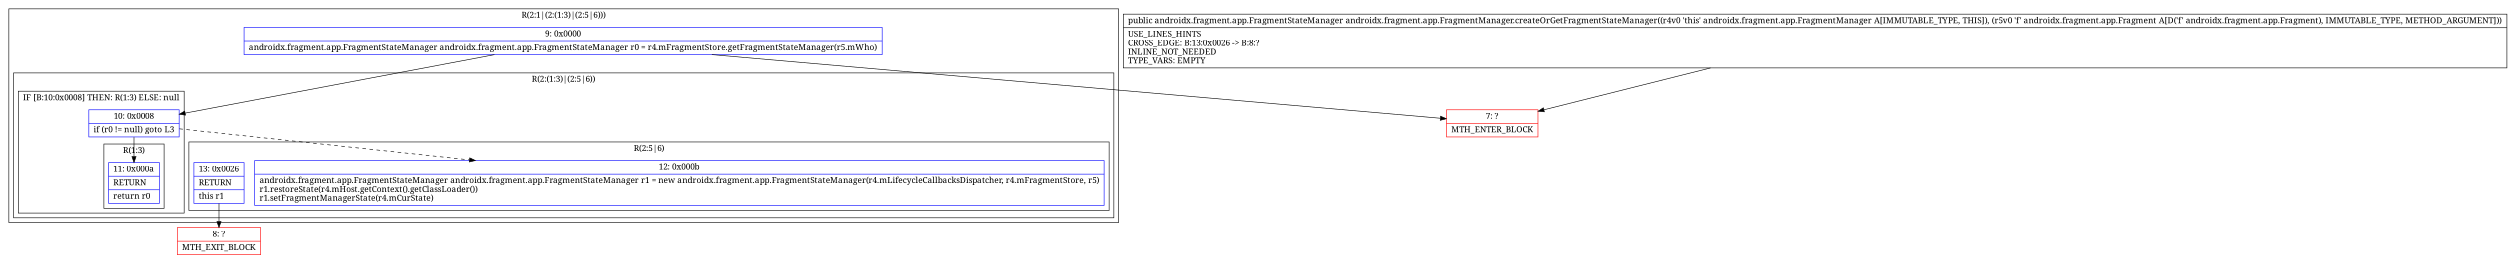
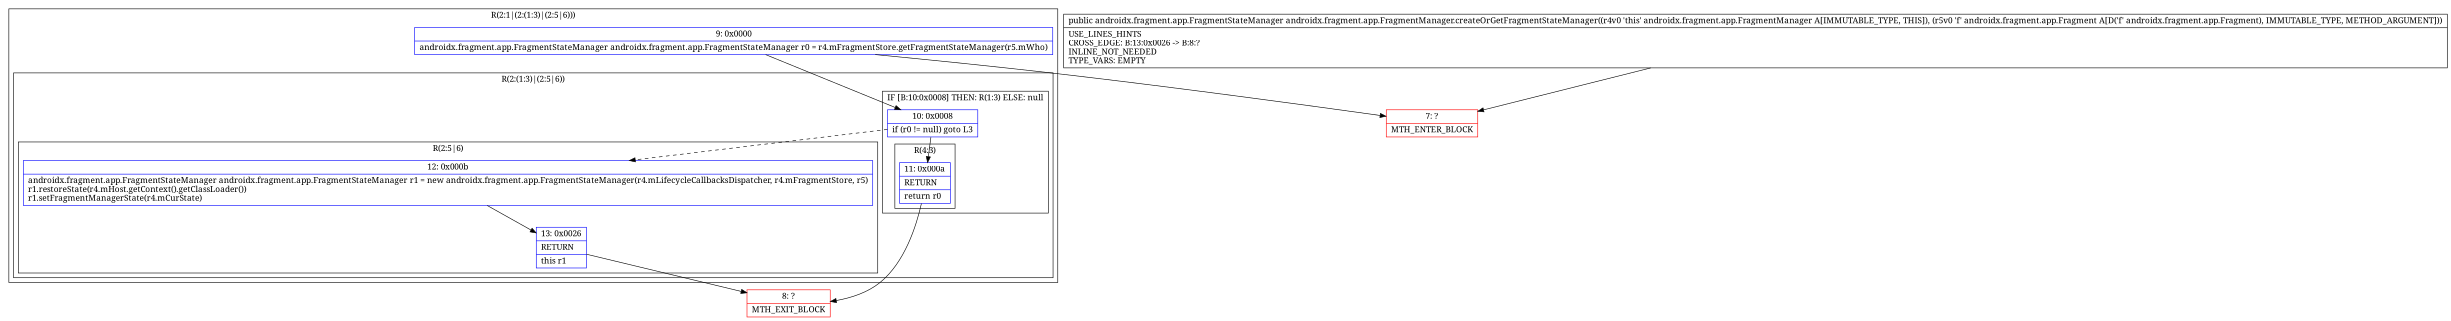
cluster "R(1:3)": label "R(1:3)" -> "R(4:3)"
edge "12: 0x000b" -> "13: 0x0026": added
edge "11: 0x000a" -> "8: ?": added
